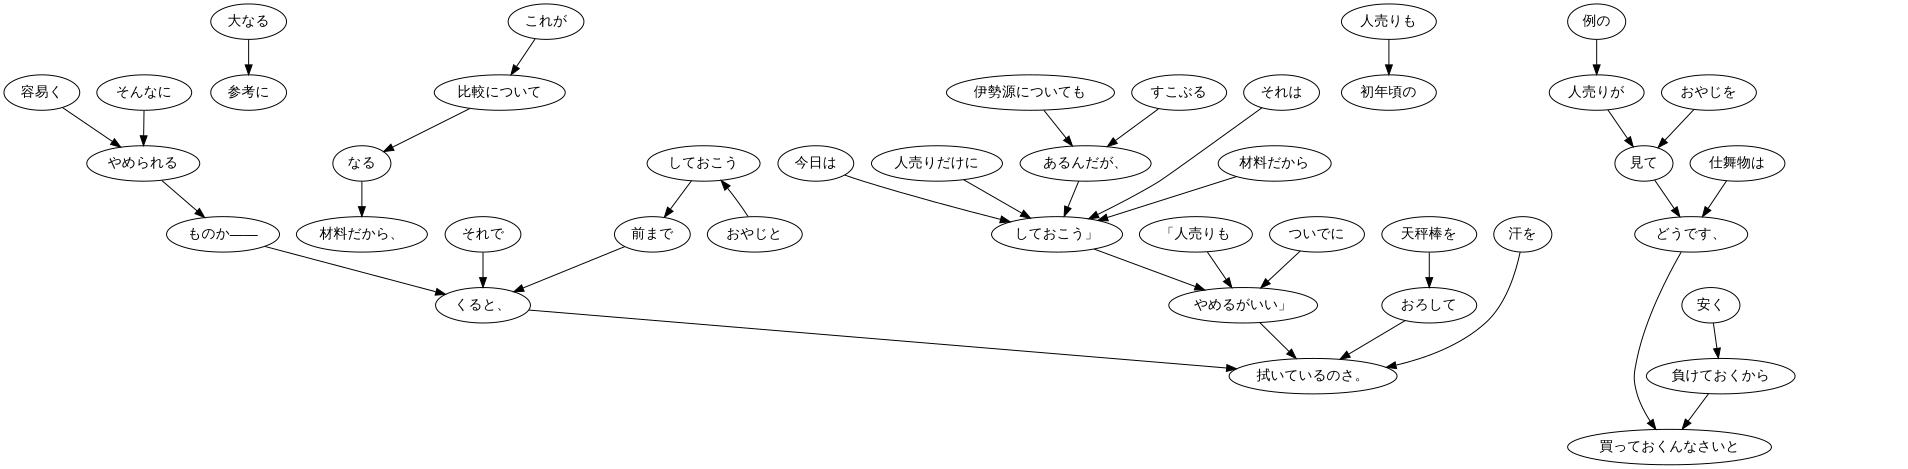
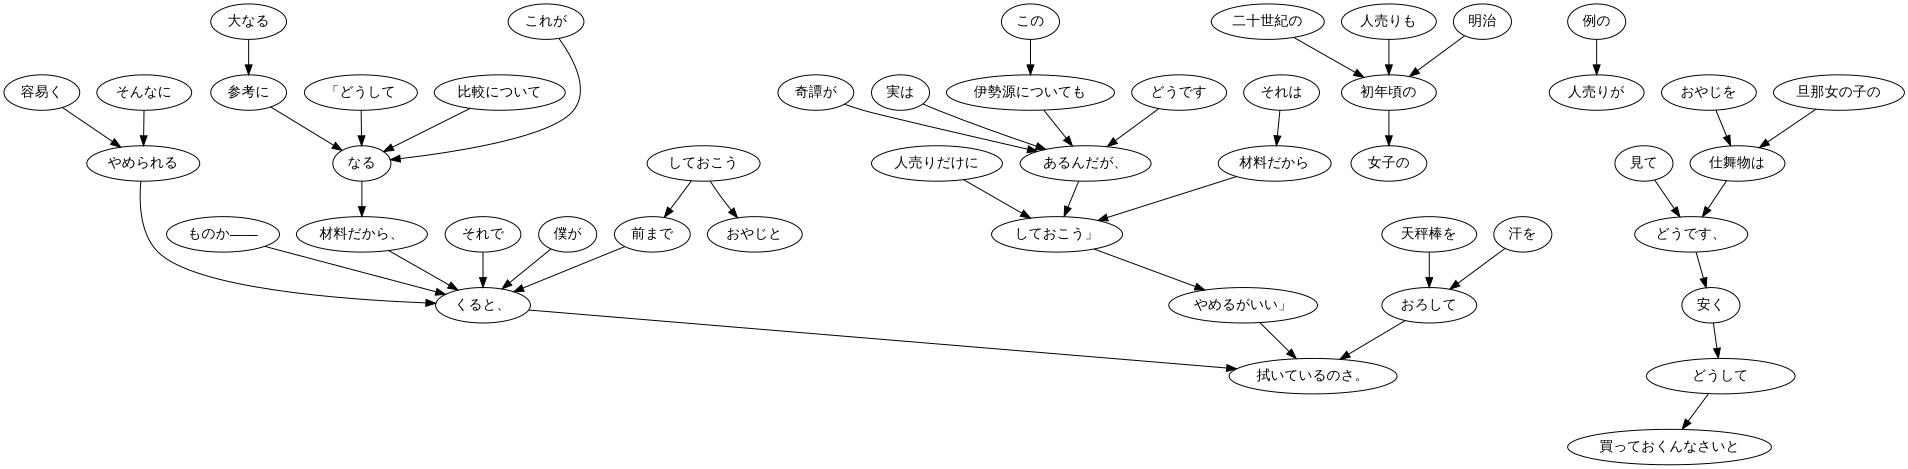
node "この": added
node "二十世紀の": added
node "明治": added
edge "これが" -> "比較について": now "これが" -> "なる"
node "「どうして": added
node "奇譚が": added
node "実は": added
node "すこぶる": label "すこぶる" -> "どうです"
node "旦那女の子の": added
edge "人売りが" -> "見て": removed
edge "おやじを" -> "見て": now "おやじを" -> "仕舞物は"
edge "参考に" -> "なる": added
node "今日は": removed
node "女子の": added
edge "それは" -> "しておこう」": now "それは" -> "材料だから"
edge "やめられる" -> "ものか——": now "やめられる" -> "くると、"
edge "おやじと" -> "しておこう": reversed
node "僕が": added
node "「人売りも": removed
node "ついでに": removed
edge "材料だから、" -> "くると、": added
edge "汗を" -> "拭いているのさ。": now "汗を" -> "おろして"
edge "どうです、" -> "買っておくんなさいと": now "どうです、" -> "安く"
node "負けておくから": label "負けておくから" -> "どうして"
